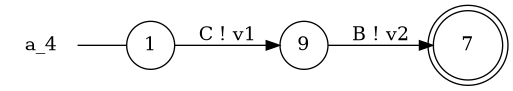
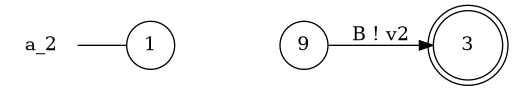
node "a_4": label "a_4" -> "a_2"
edge "1" -> "9": removed, label "C ! v1"
node "7": label "7" -> "3"
